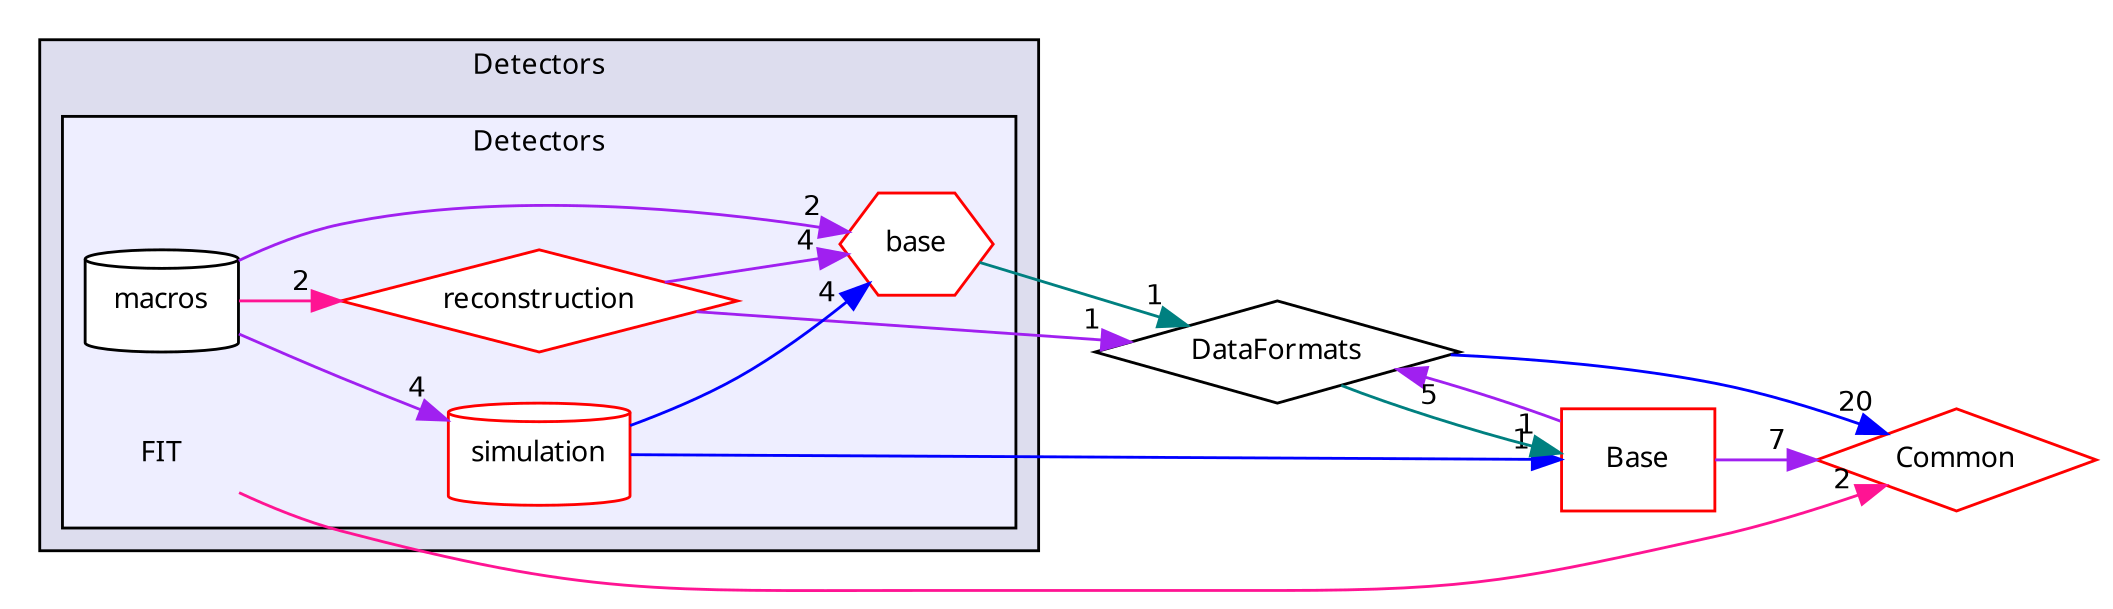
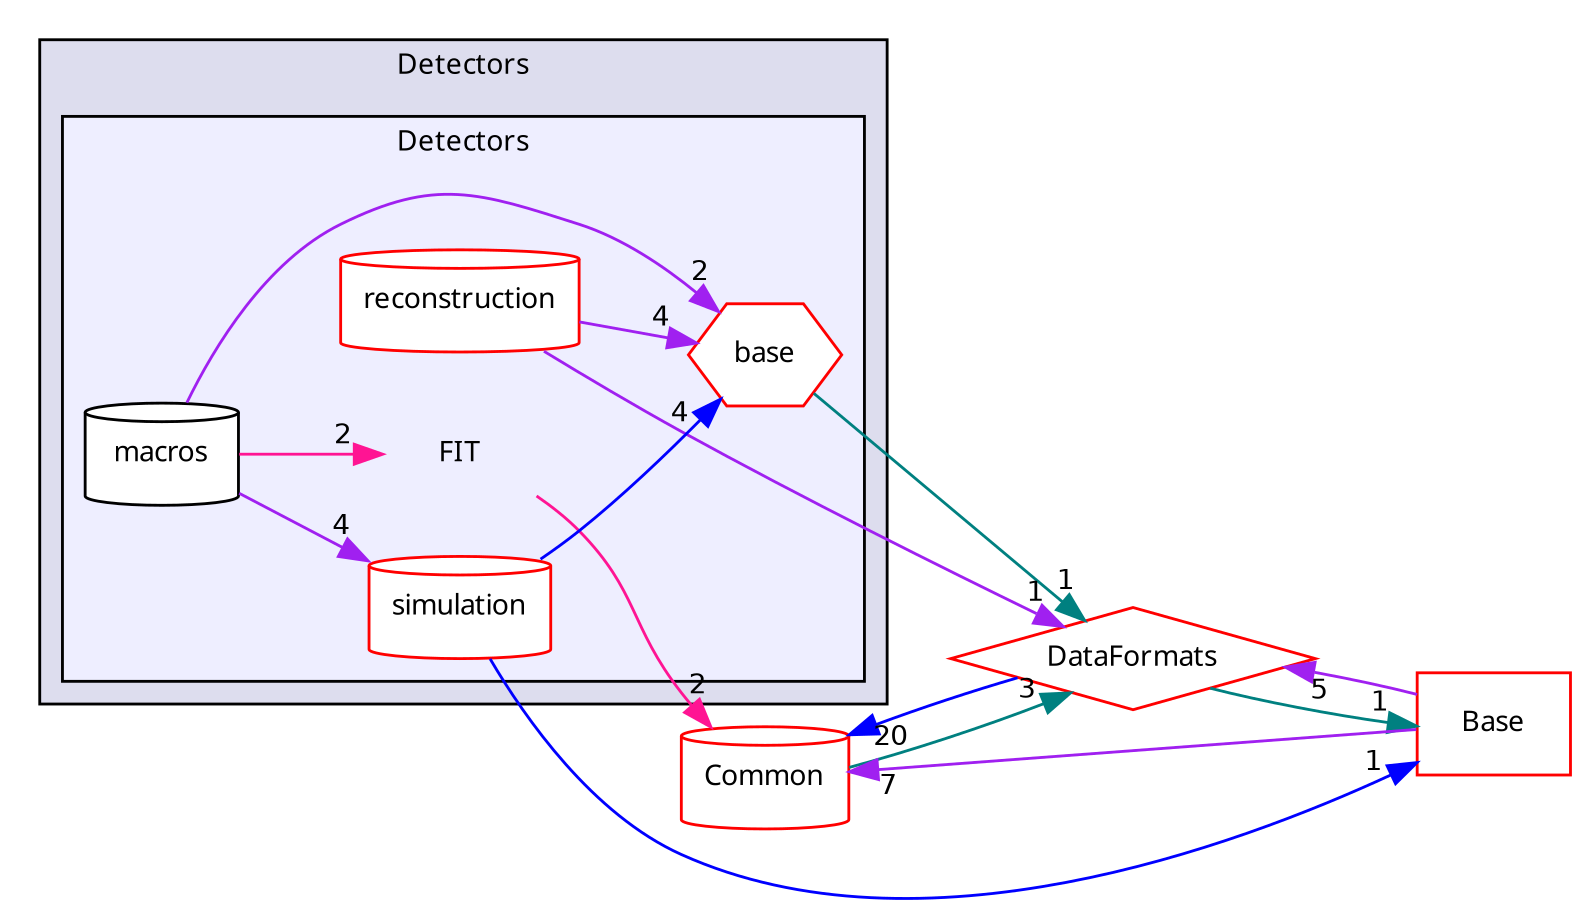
edge "macros" -> "reconstruction": now "macros" -> "FIT"
node "reconstruction": shape diamond -> cylinder
node "DataFormats": color black -> red
node "Common": shape diamond -> cylinder
edge "Common" -> "DataFormats": added
